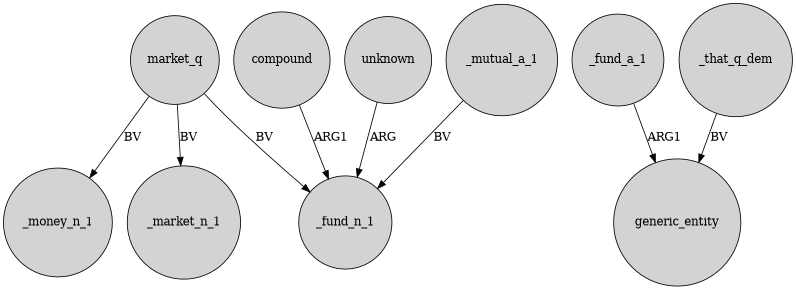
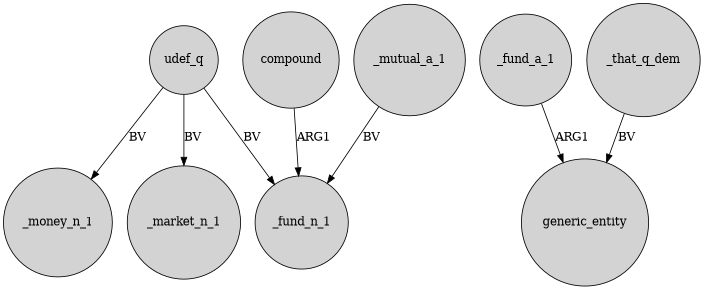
node "market_q": label "market_q" -> "udef_q"
node "unknown": removed
